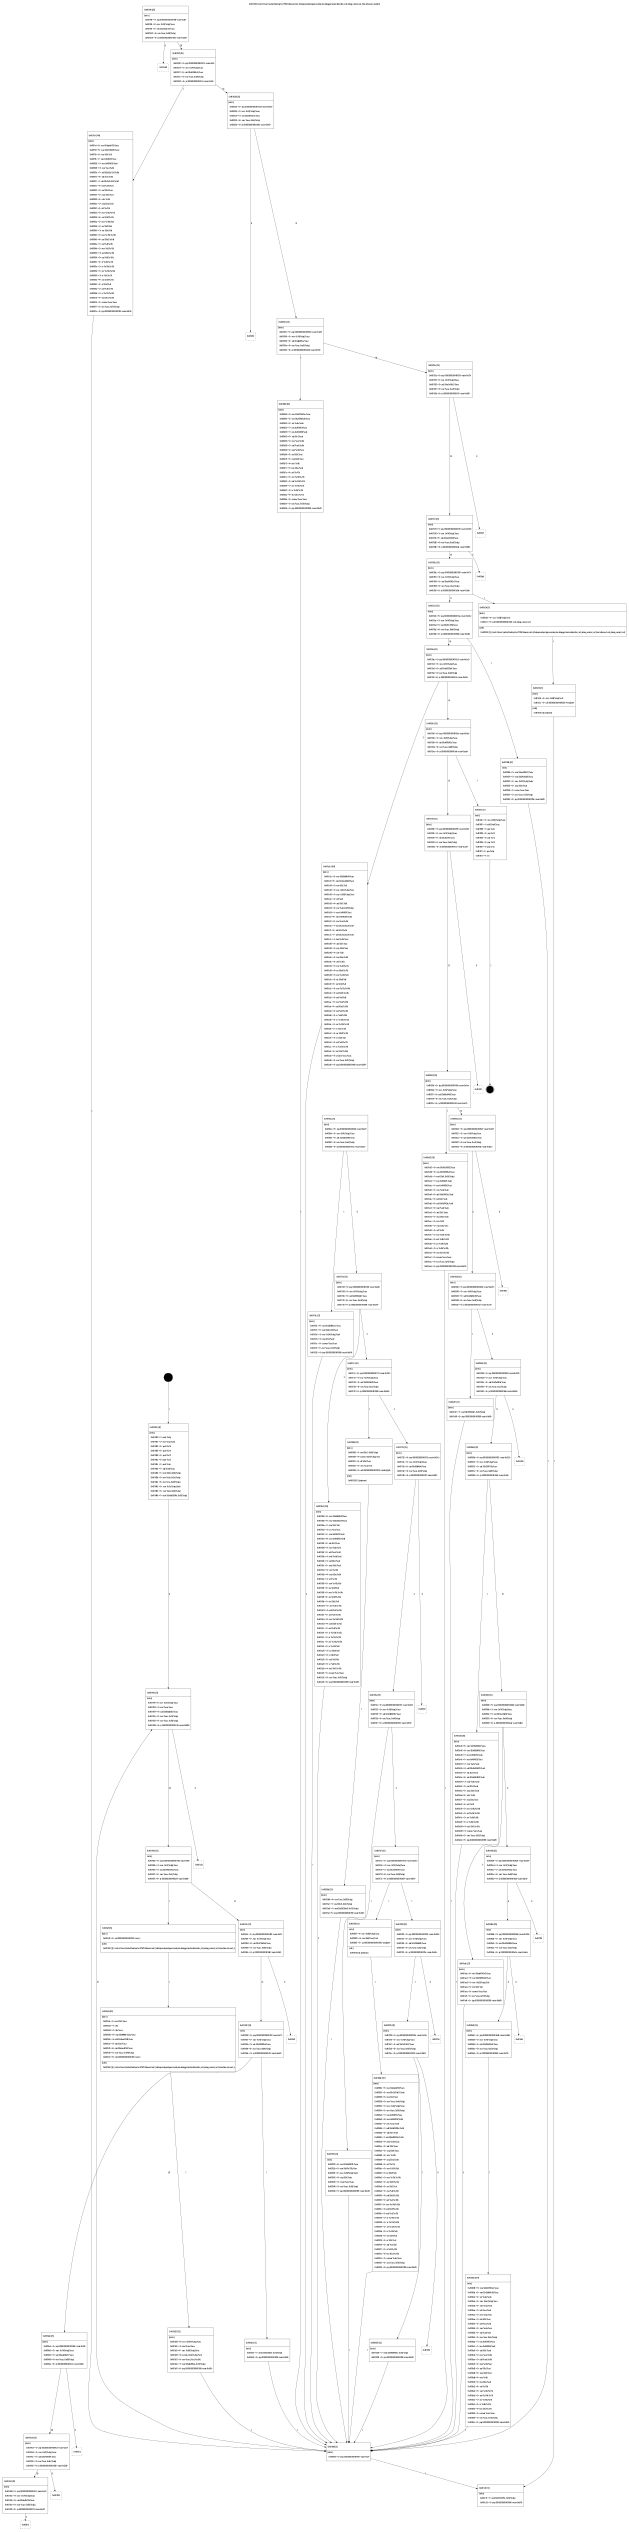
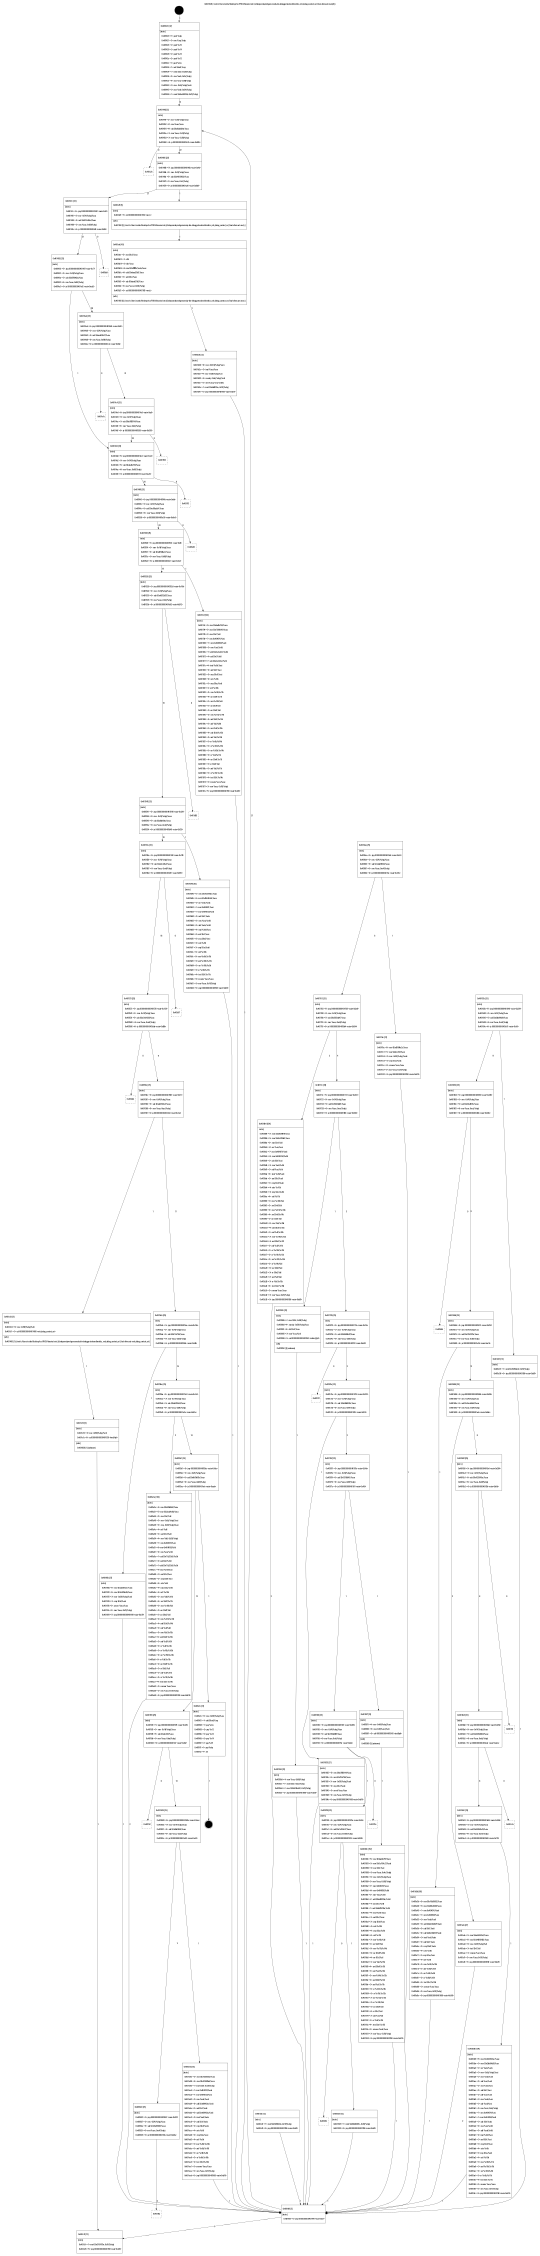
edge "0x4014dd [25]" -> "0x4014f6 [25]": added, label "20"
edge "0x401622 [25]" -> "0x40163b [25]": removed, label "12"
edge "0x401492 [25]" -> "0x401ef2 [12]": now "0x401492 [25]" -> "0x4014dd [25]"
